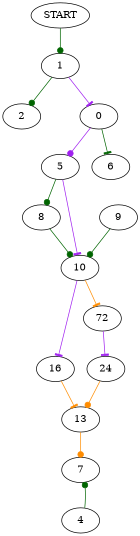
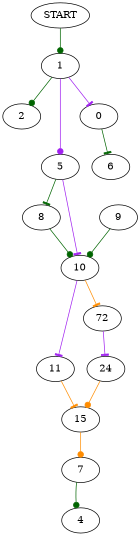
edge "0" -> "5": now "1" -> "5"
edge "5" -> "8": arrowhead dot -> tee
node "16": label "16" -> "11"
node "13": label "13" -> "15"
edge "4" -> "7": reversed
